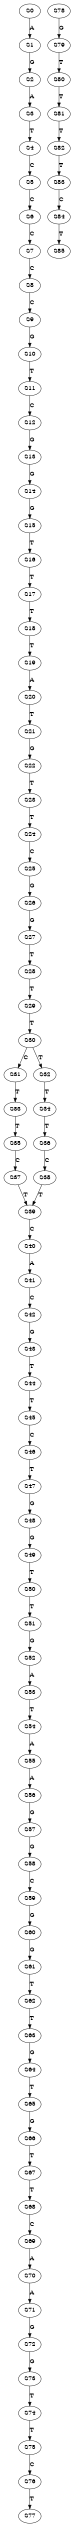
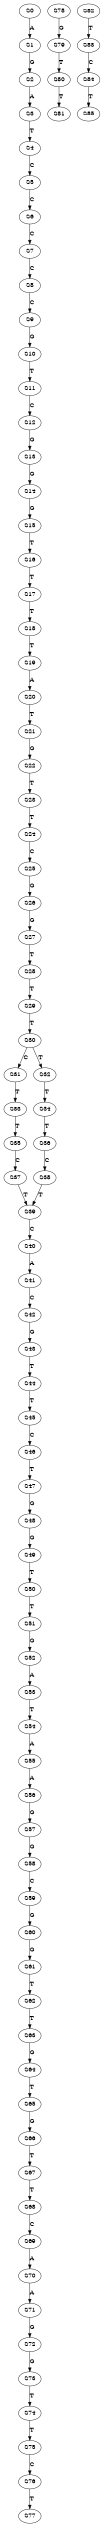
edge "S81" -> "S82": removed, label "T"
